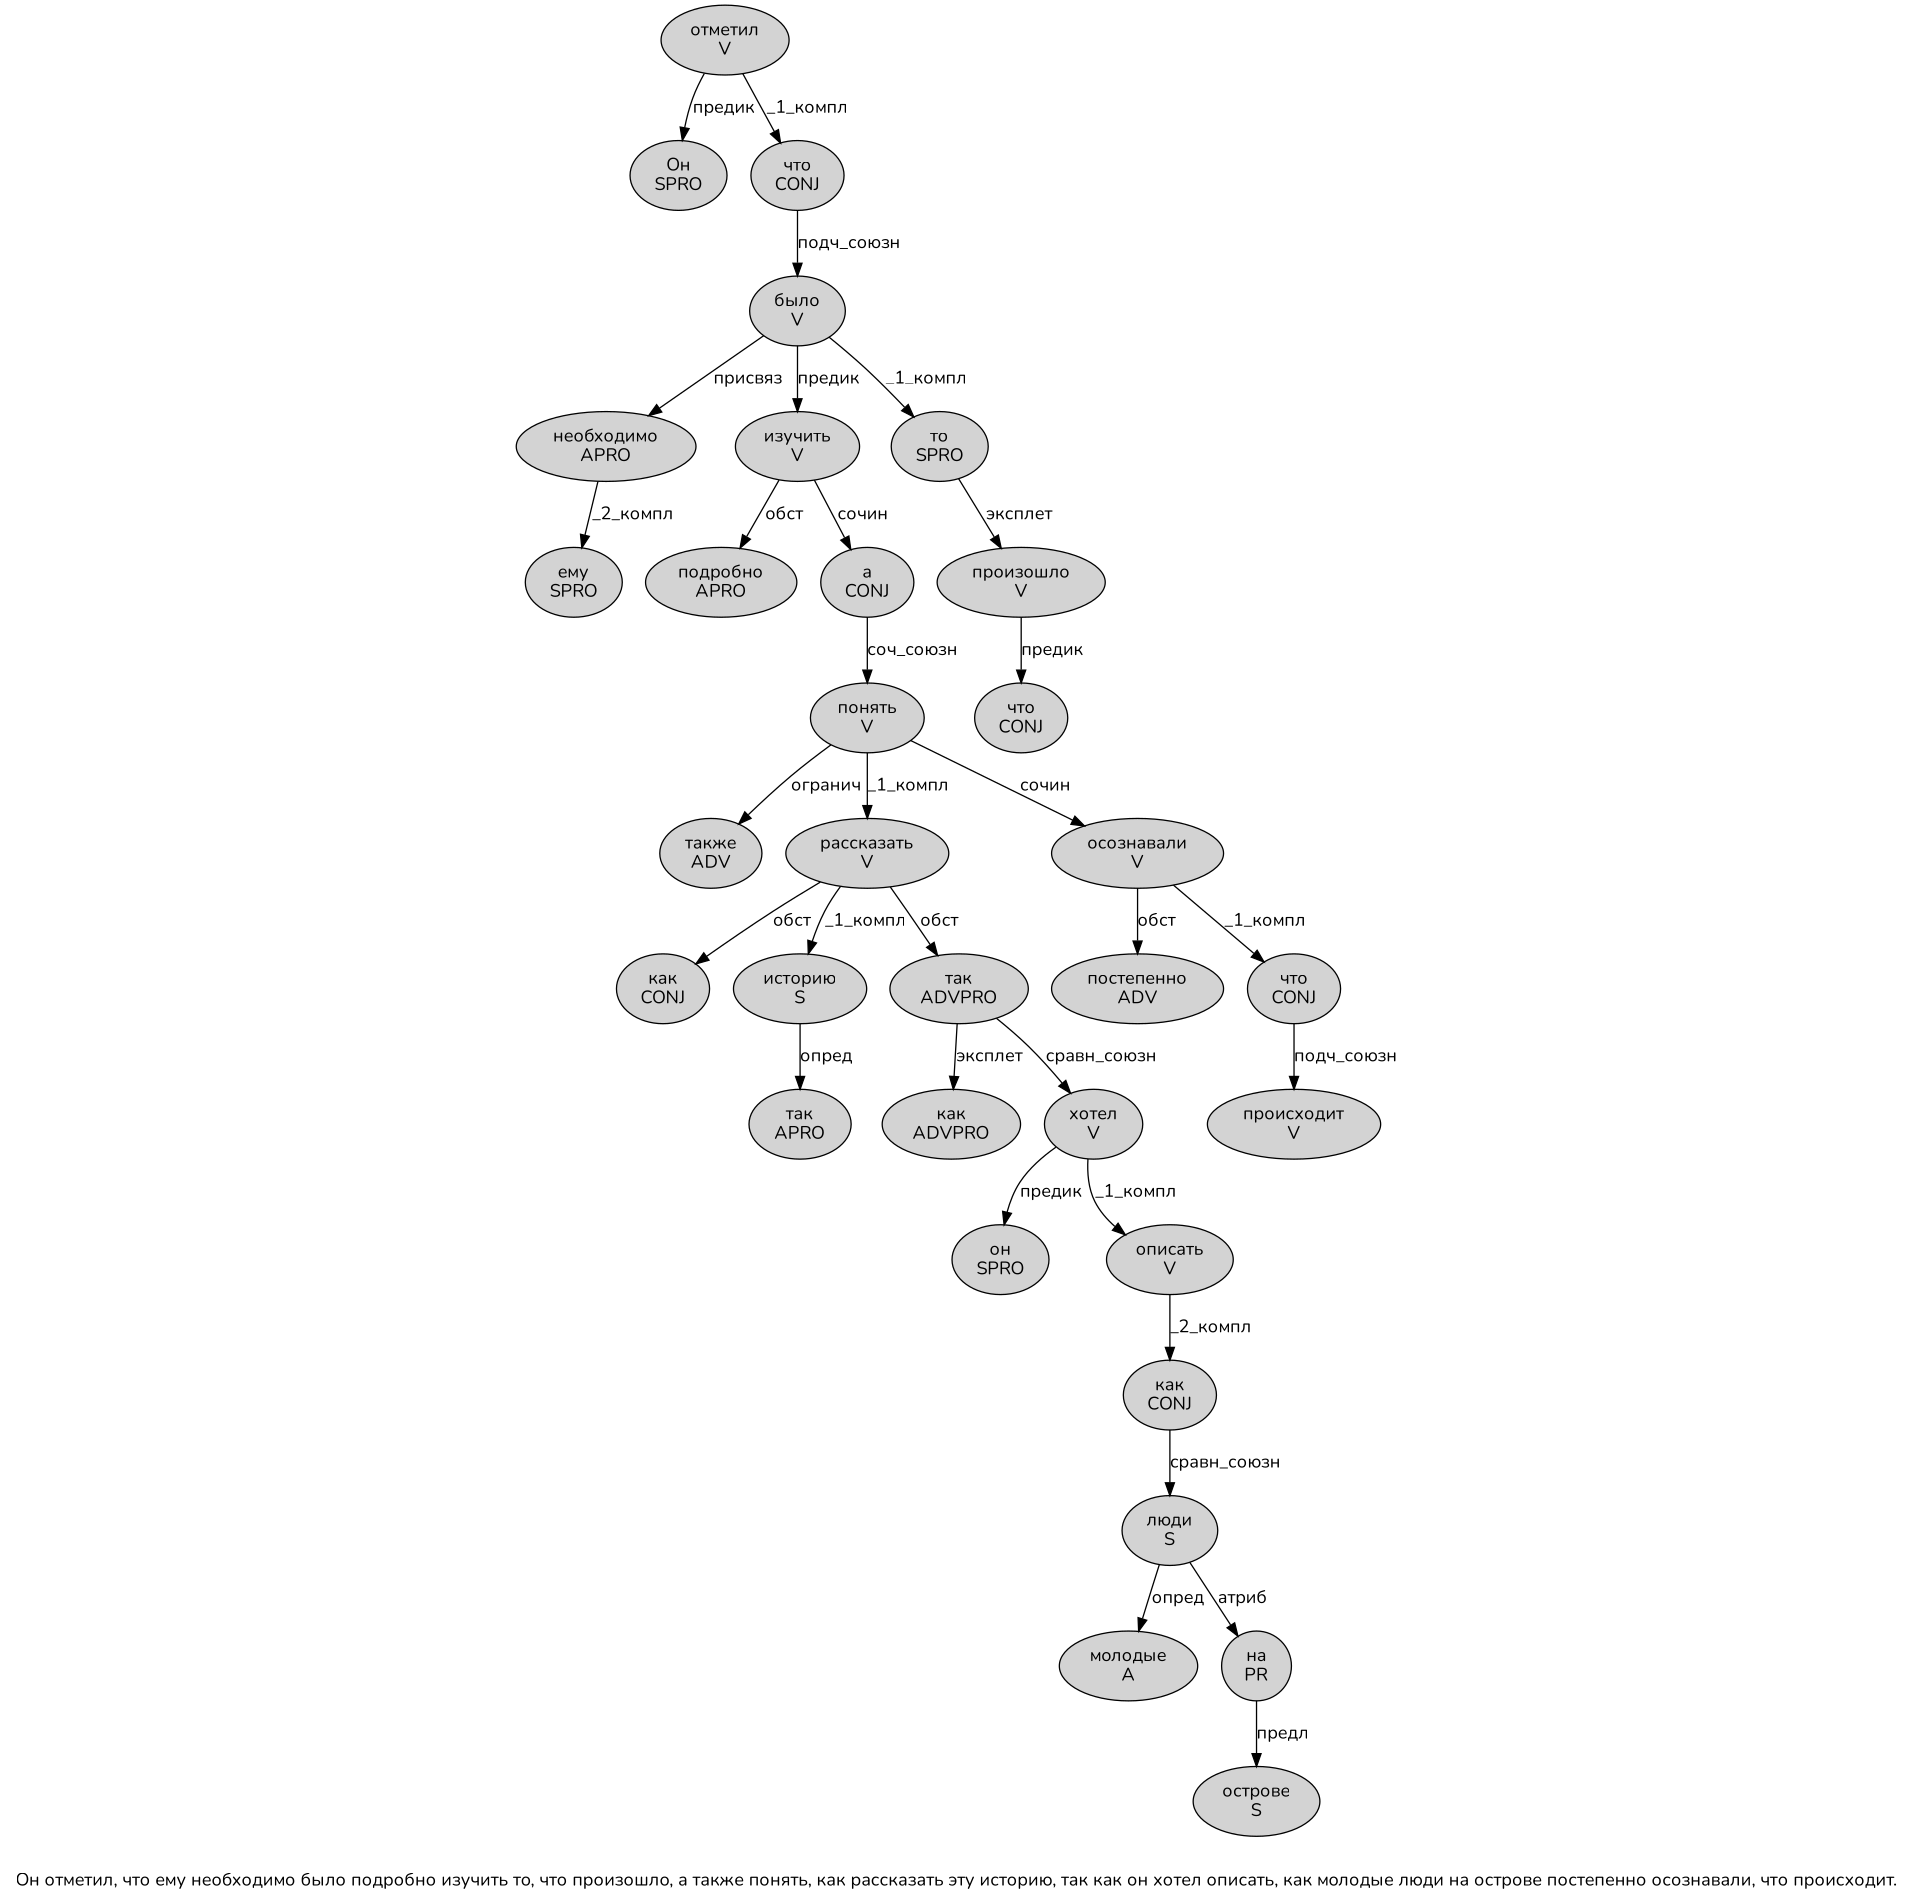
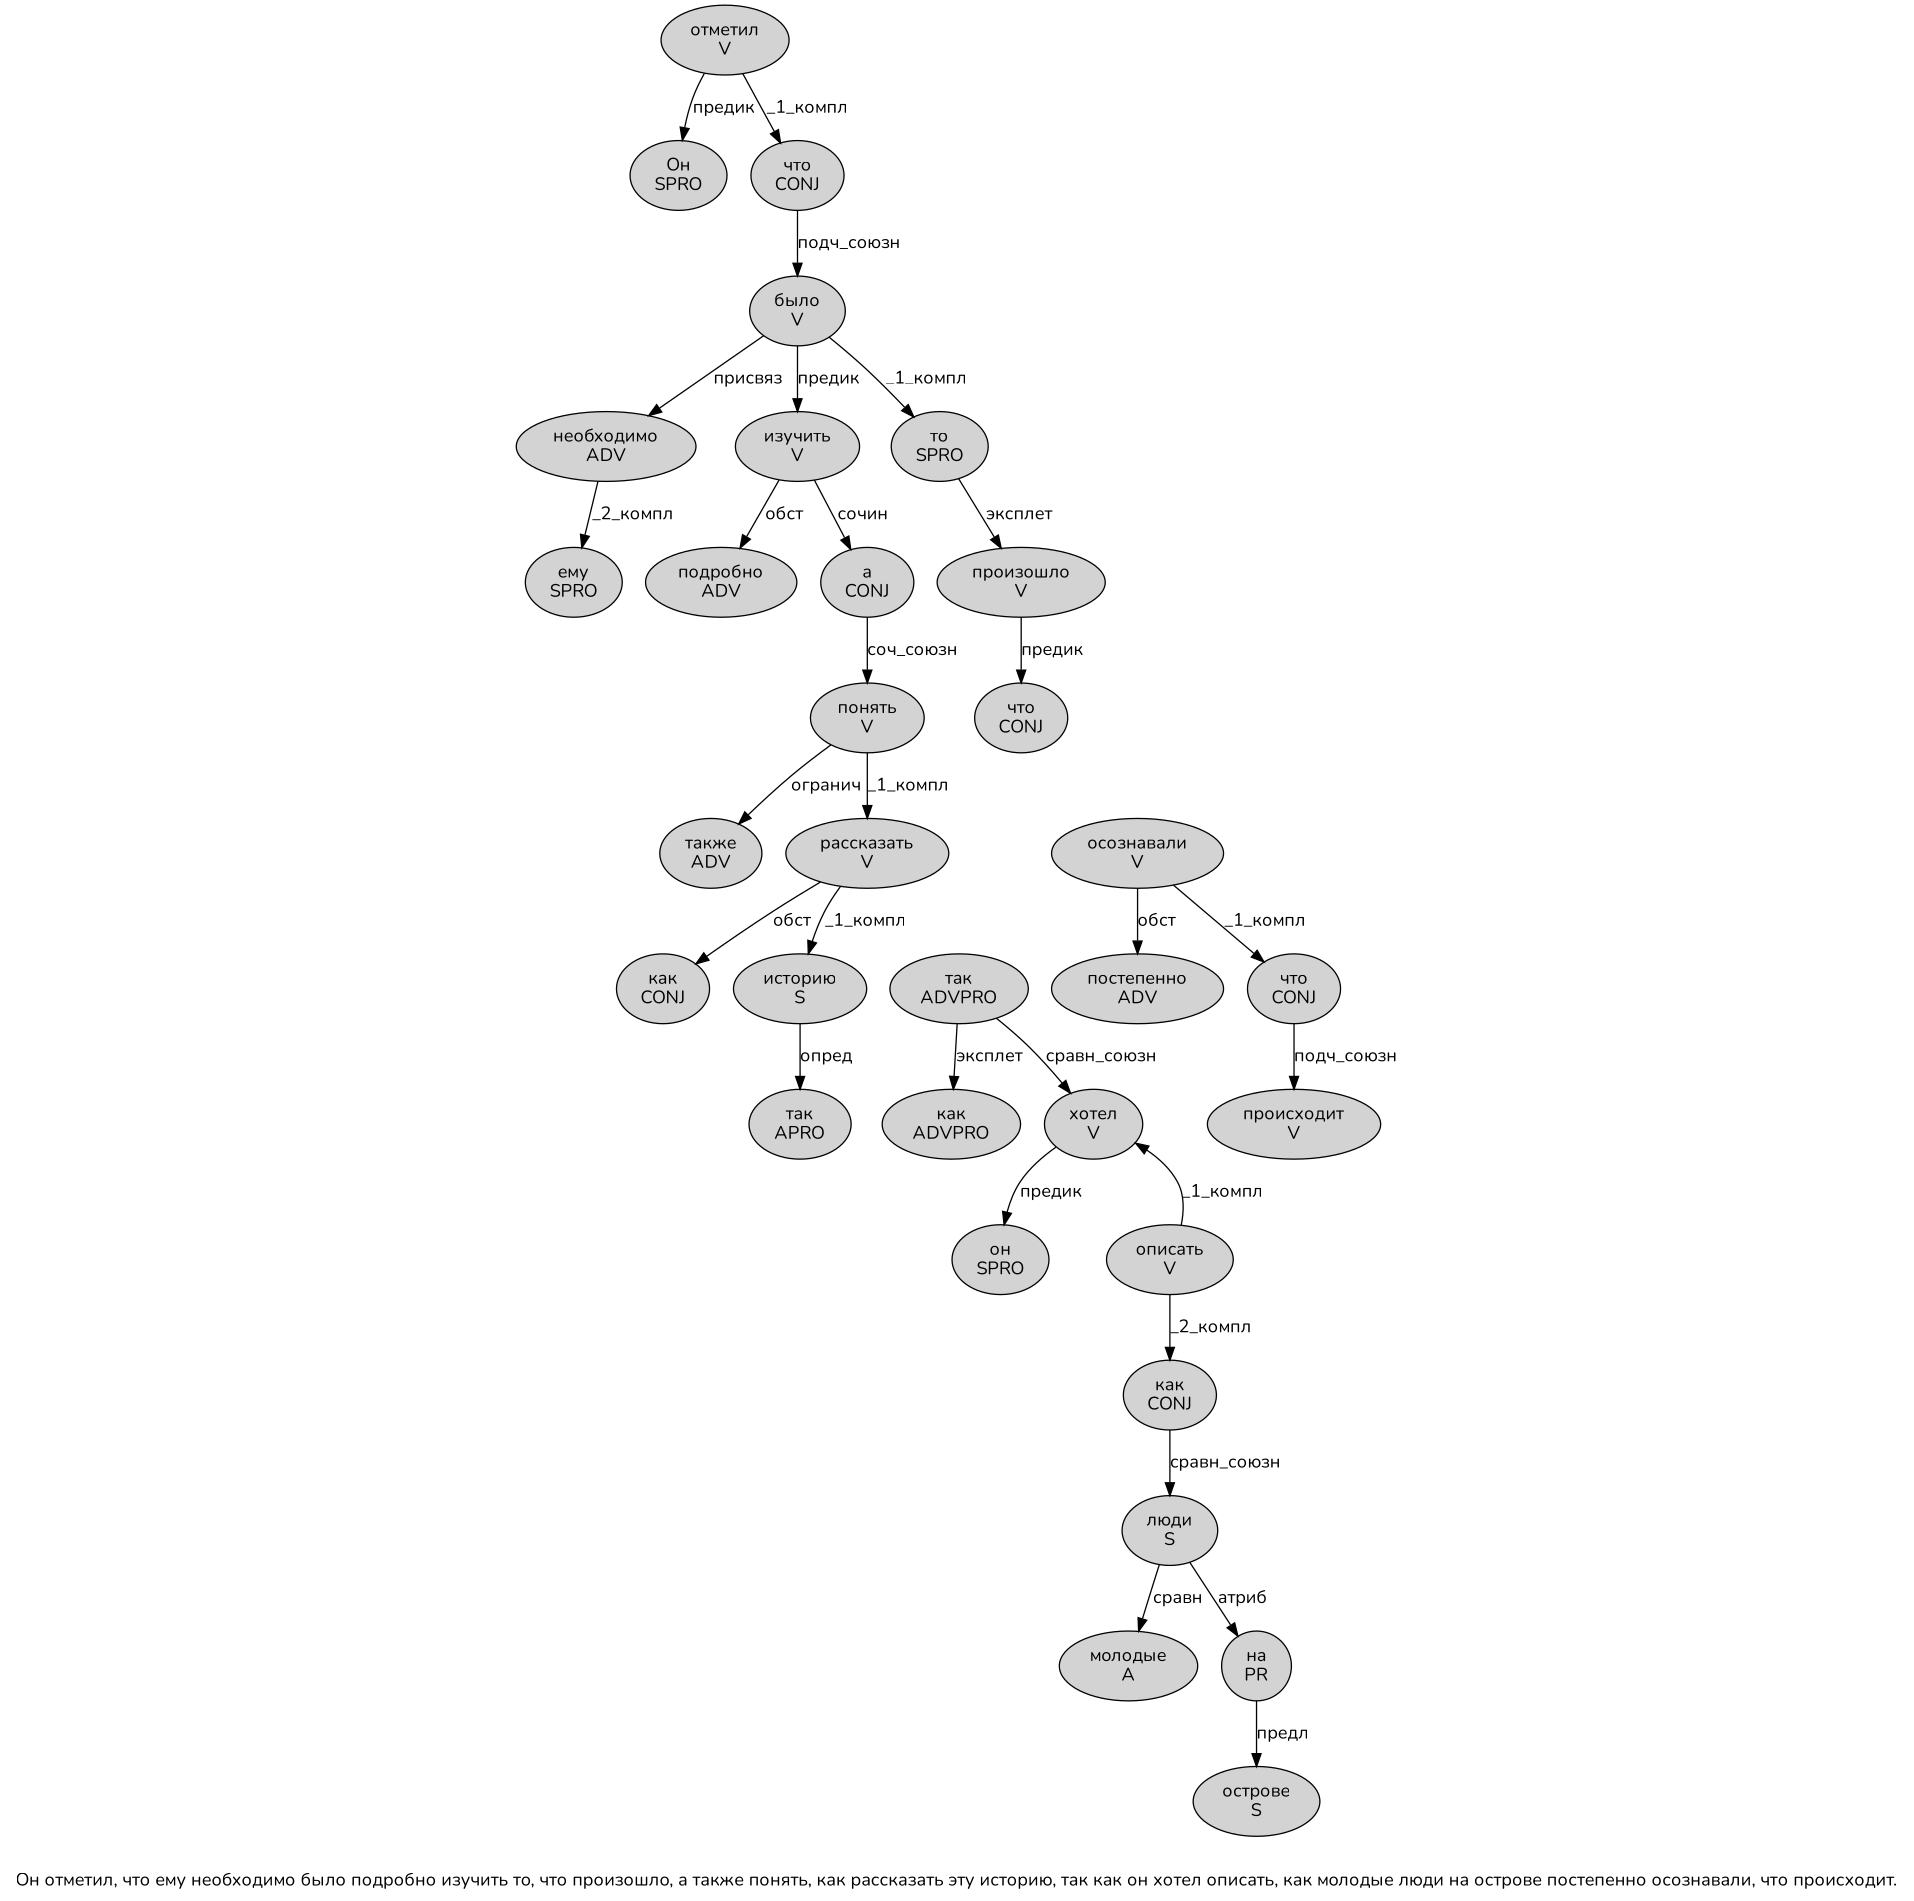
node "необходимо APRO": label "необходимо APRO" -> "необходимо ADV"
node "подробно APRO": label "подробно APRO" -> "подробно ADV"
edge "понять V" -> "осознавали V": removed, label "сочин"
edge "рассказать V" -> "так ADVPRO": removed, label "обст"
edge "хотел V" -> "описать V": reversed
edge "люди S" -> "молодые A": label "опред" -> "сравн"
